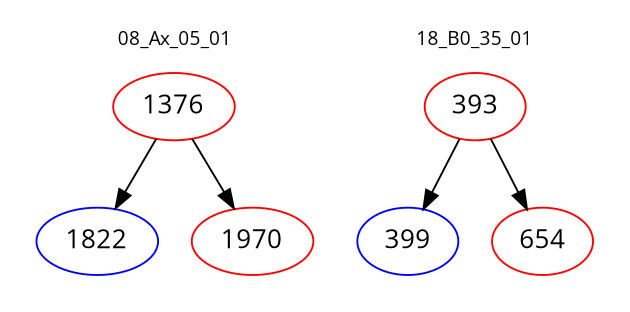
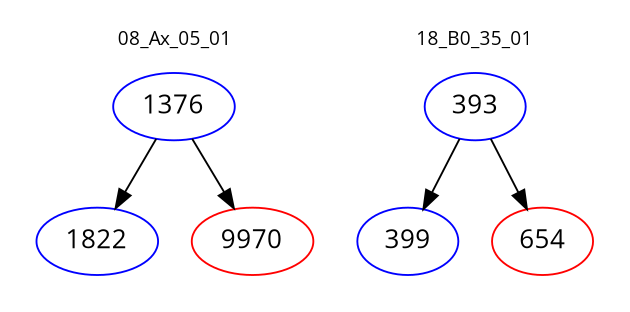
node "1376": color red -> blue
node "393": color red -> blue
node "1970": label "1970" -> "9970"
